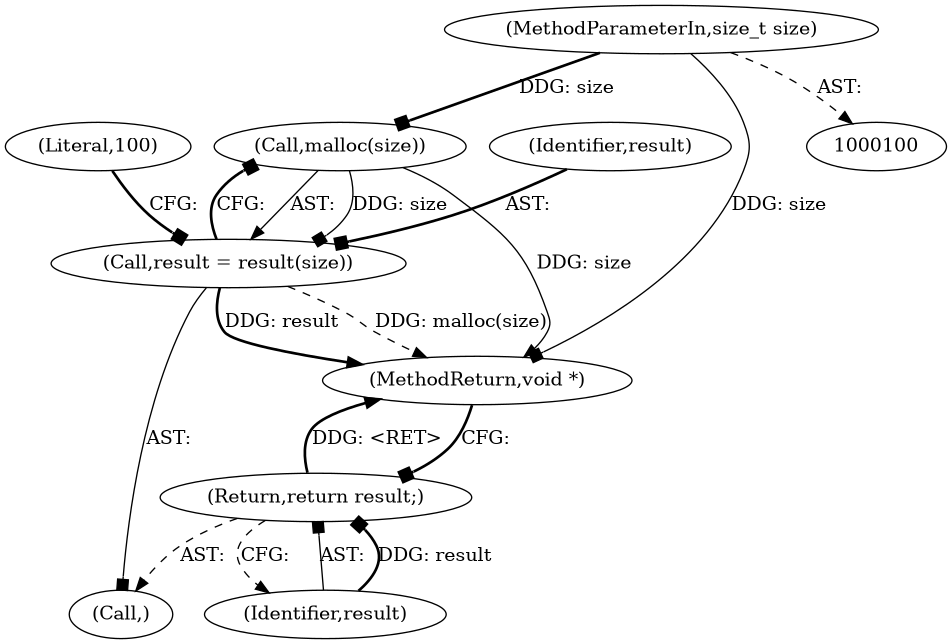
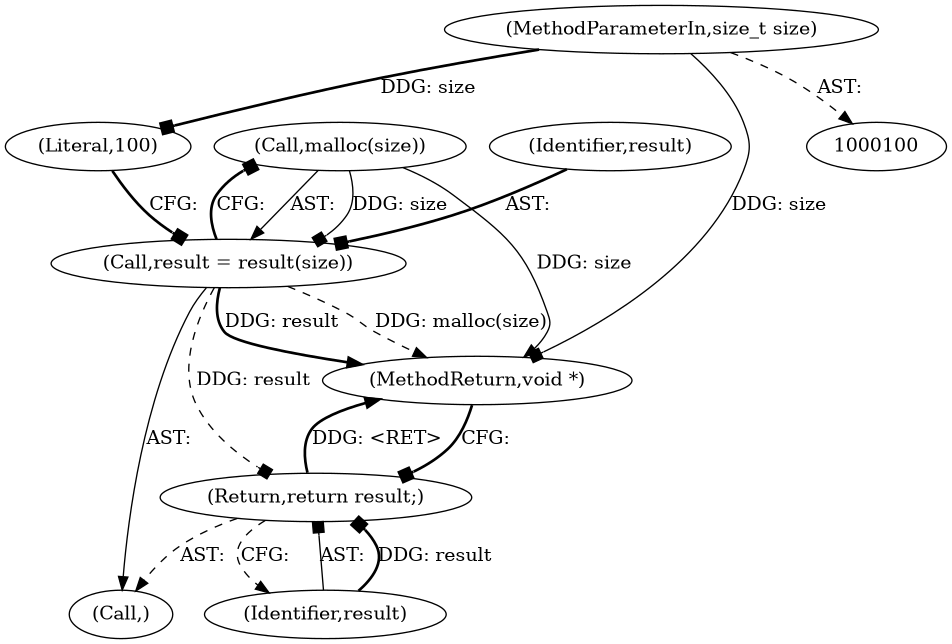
edge "(MethodParameterIn,size_t size)" -> "(Call,malloc(size))": now "(MethodParameterIn,size_t size)" -> "(Literal,100)"
edge "(Call,result = result(size))" -> "(Return,return result;)": added, label "DDG: result"
edge "(Call,result = result(size))" -> "(Call,)": arrowhead box -> normal
